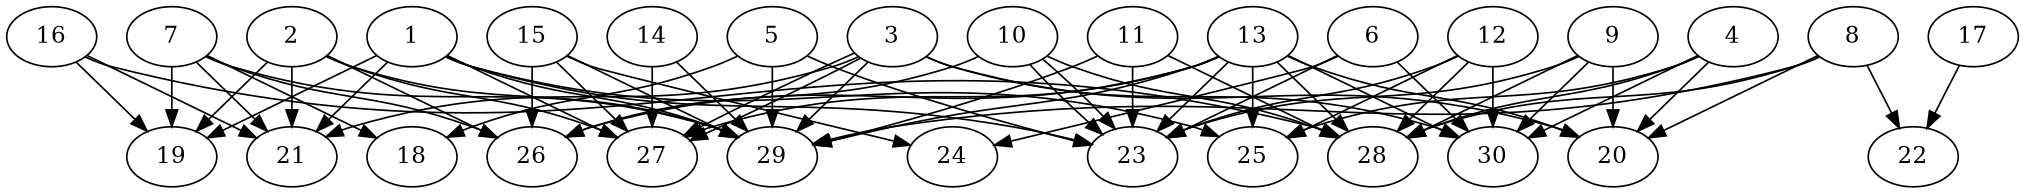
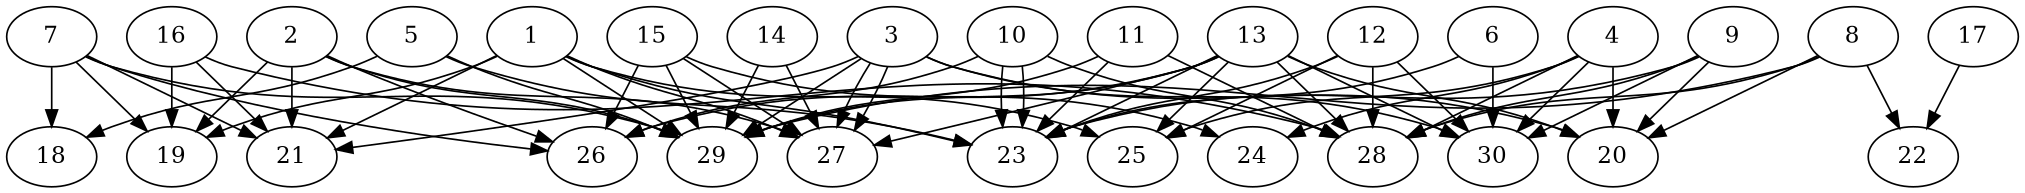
edge "6" -> "24": now "4" -> "24"
